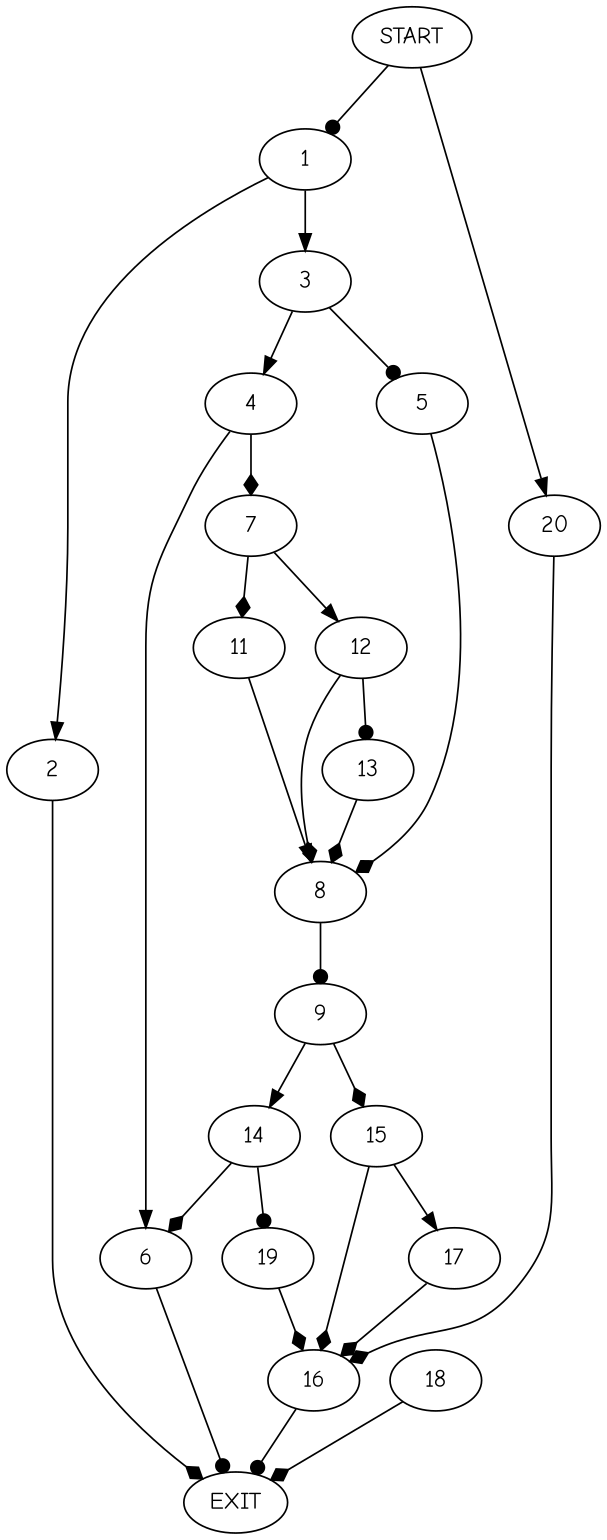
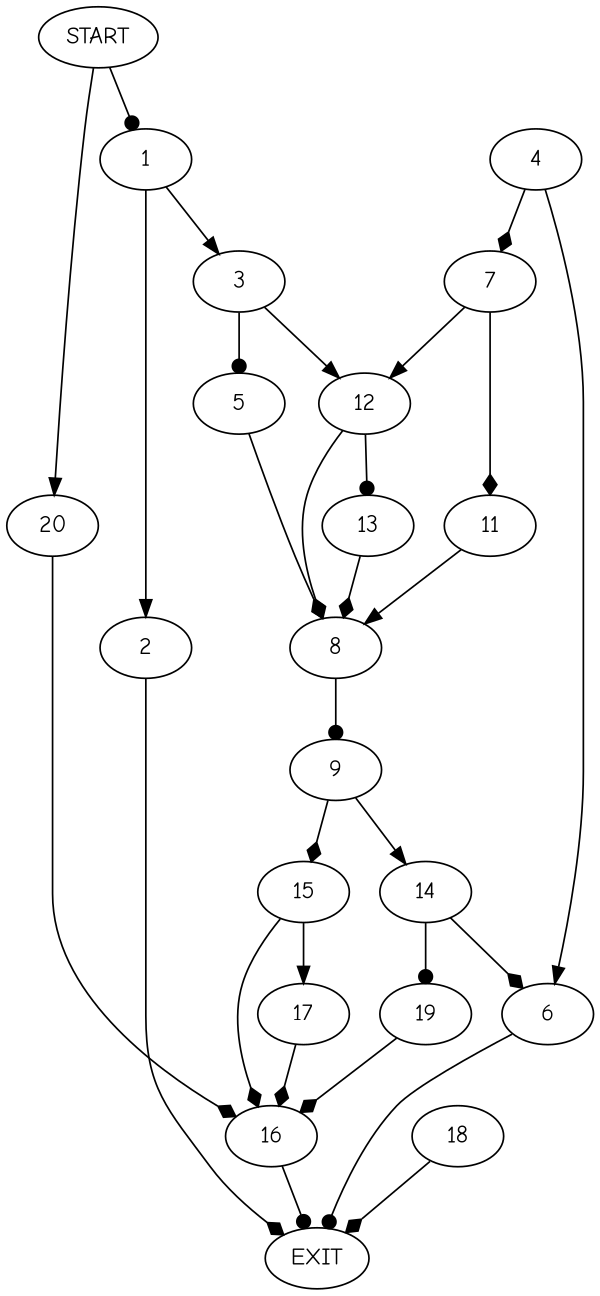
edge "3" -> "4": now "3" -> "12"
